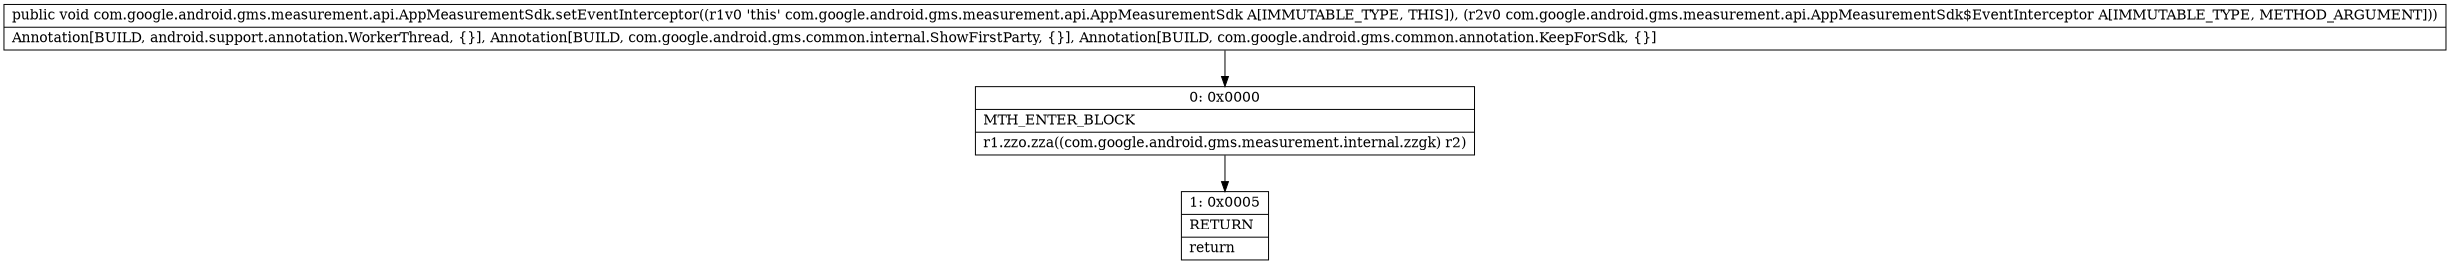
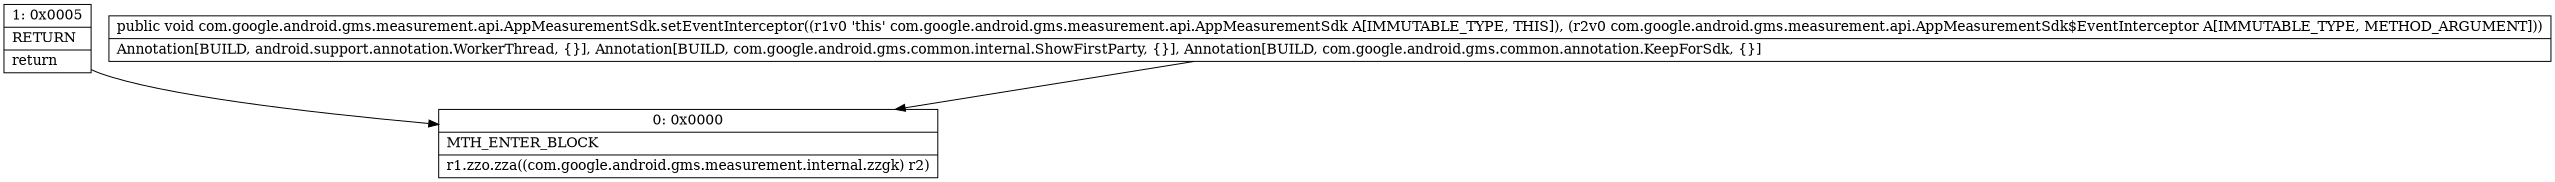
edge "0: 0x0000" -> "1: 0x0005": reversed
